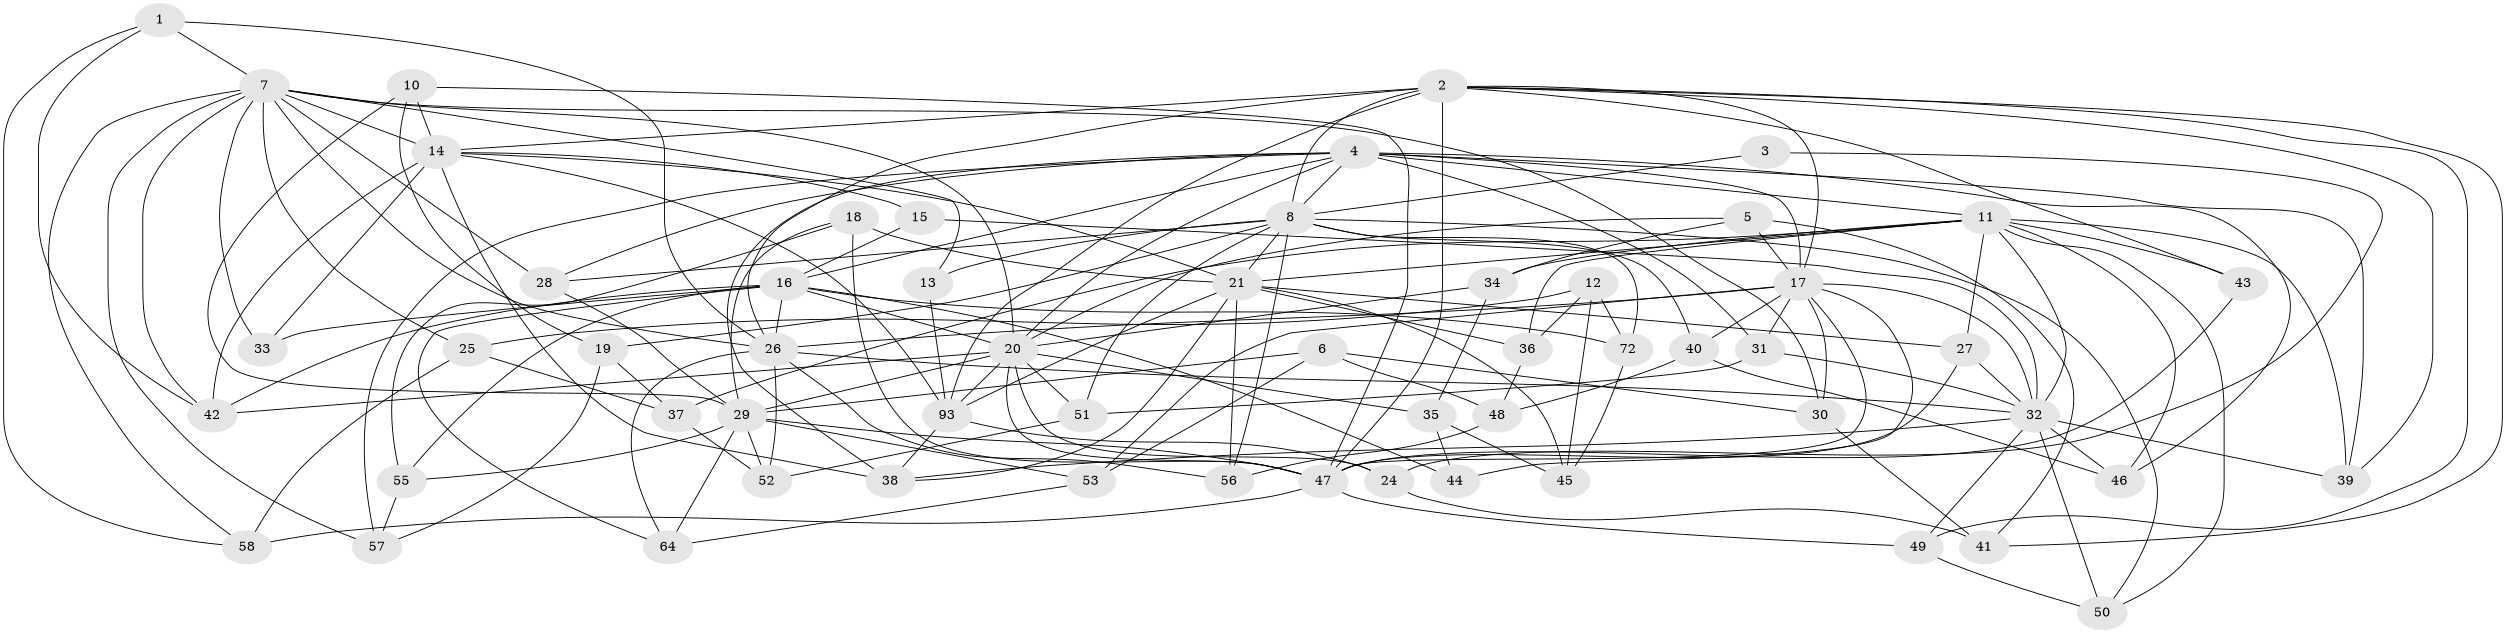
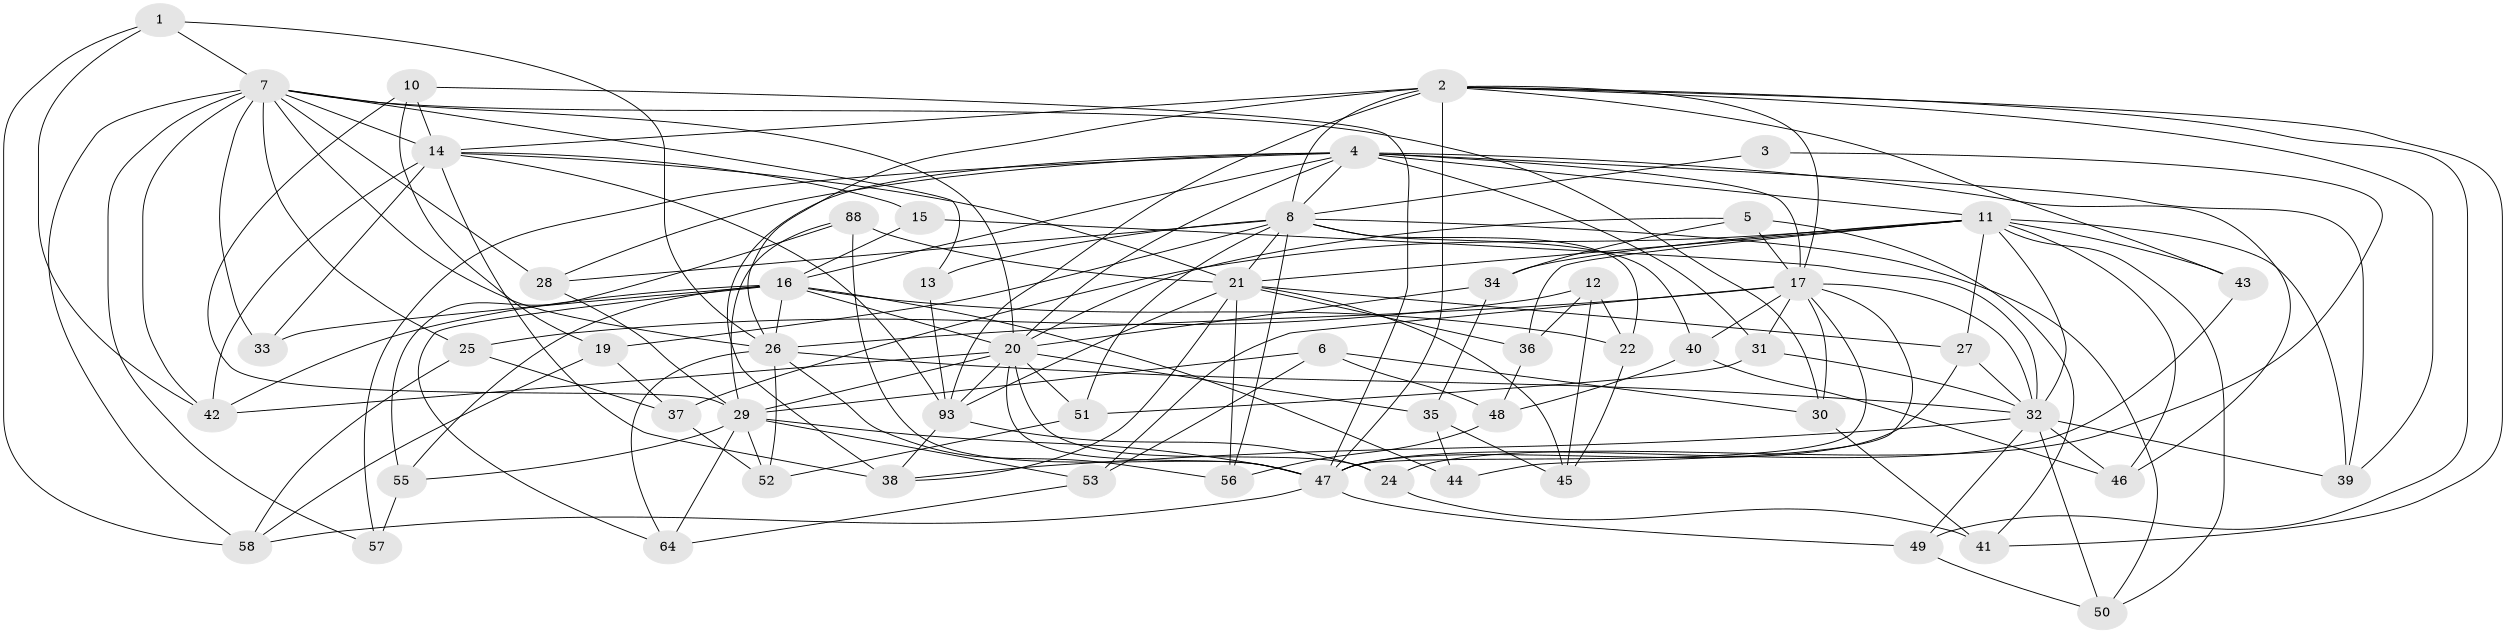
node "18": label "18" -> "88"
node "72": label "72" -> "22"
edge "19" -- "57": now "19" -- "58"
